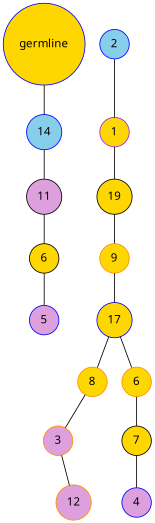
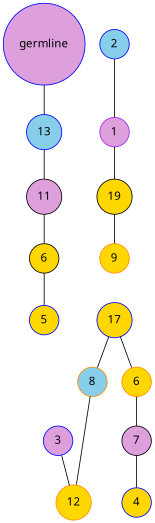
node "germline": fillcolor gold -> plum
node "14": label "14" -> "13"
node "1": fillcolor gold -> plum
edge "9" -- "17": removed
node "5": fillcolor plum -> gold
node "8": fillcolor gold -> skyblue
edge "8" -- "3": now "8" -- "12"
node "3": color darkorange -> blue
node "7": fillcolor gold -> plum
node "12": fillcolor plum -> gold
node "4": fillcolor plum -> gold
